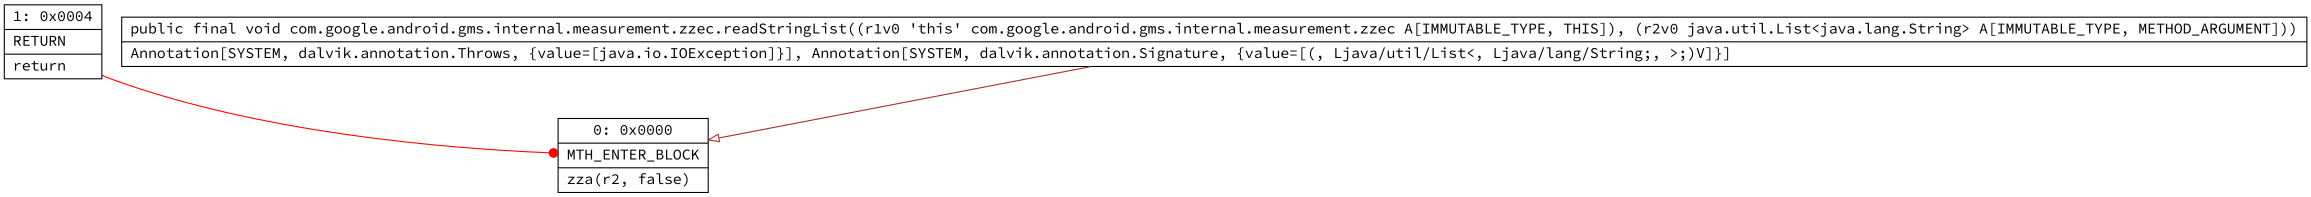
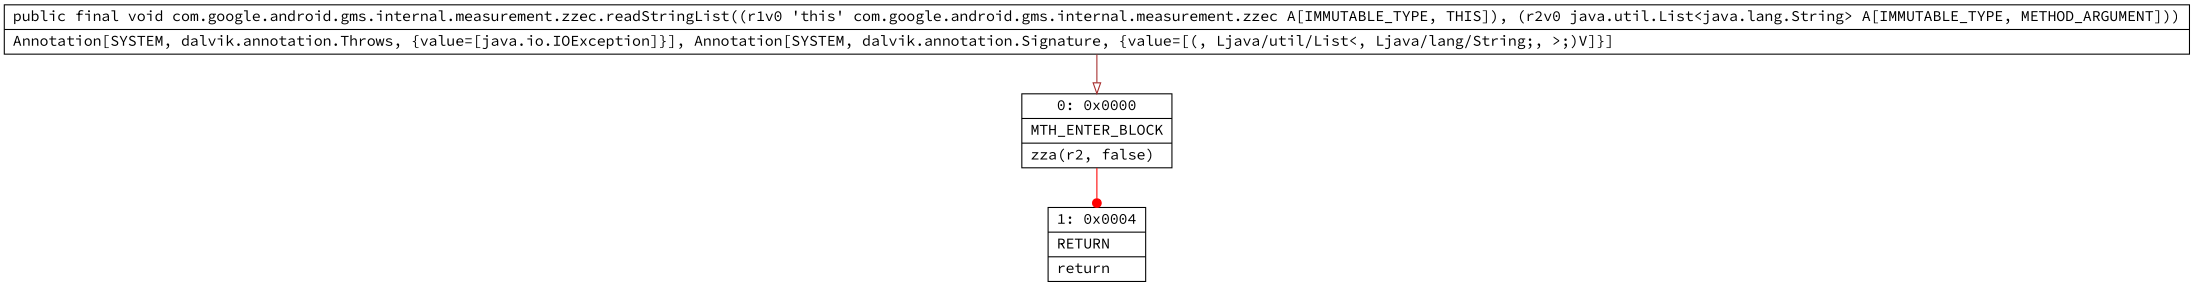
edge "1: 0x0004" -> "0: 0x0000": reversed
